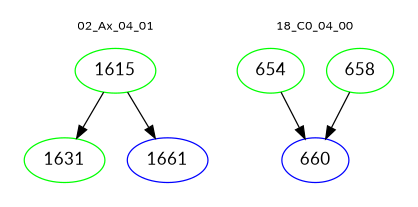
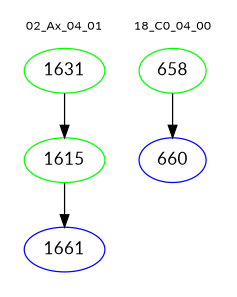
node "654": removed
edge "1615" -> "1631": reversed
